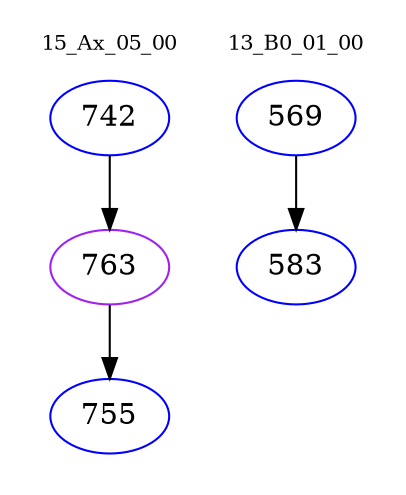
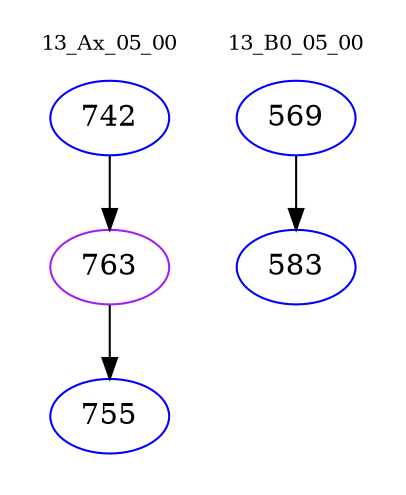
cluster "15_Ax_05_00": label "15_Ax_05_00" -> "13_Ax_05_00"
cluster "13_B0_01_00": label "13_B0_01_00" -> "13_B0_05_00"
